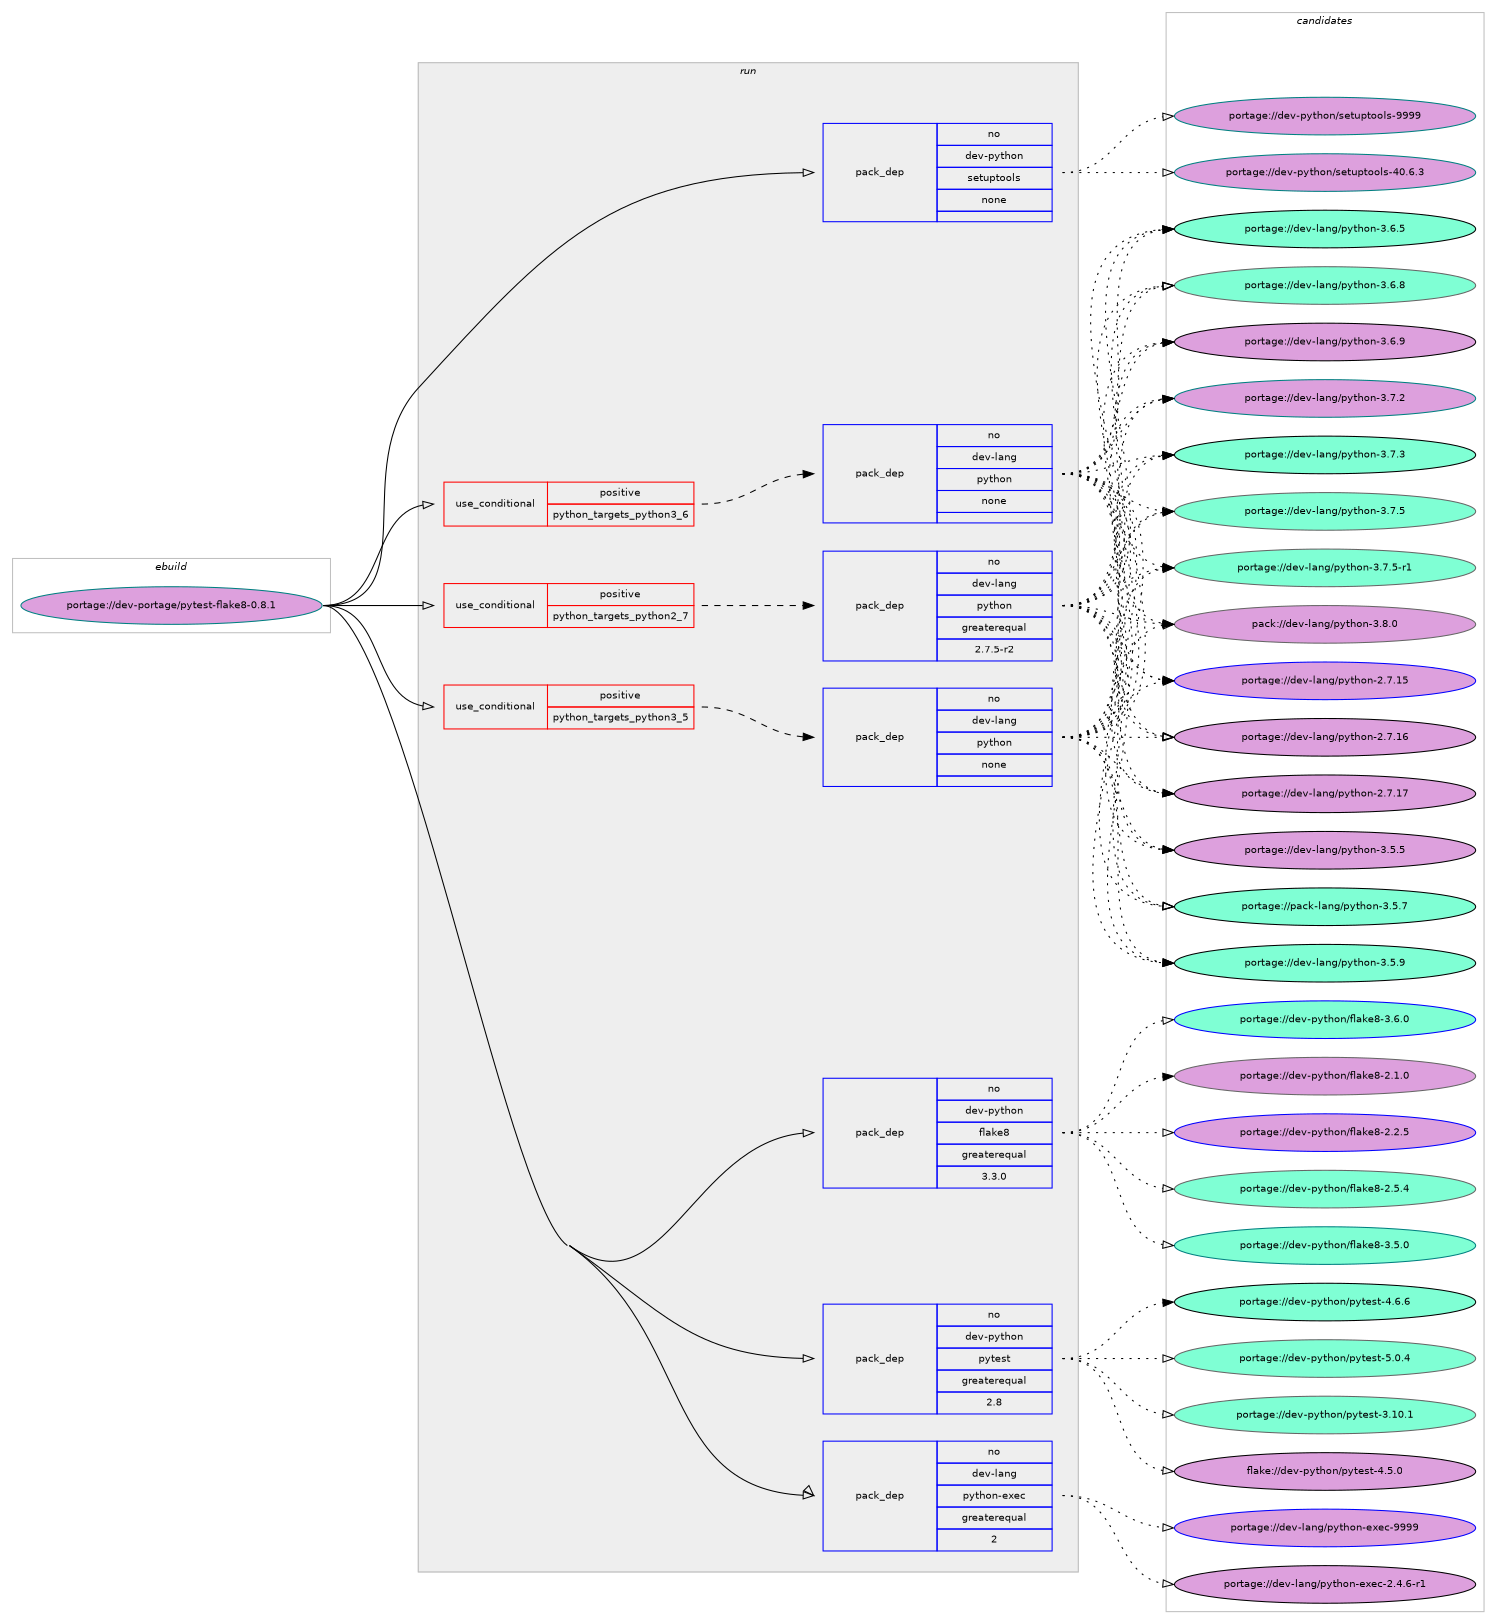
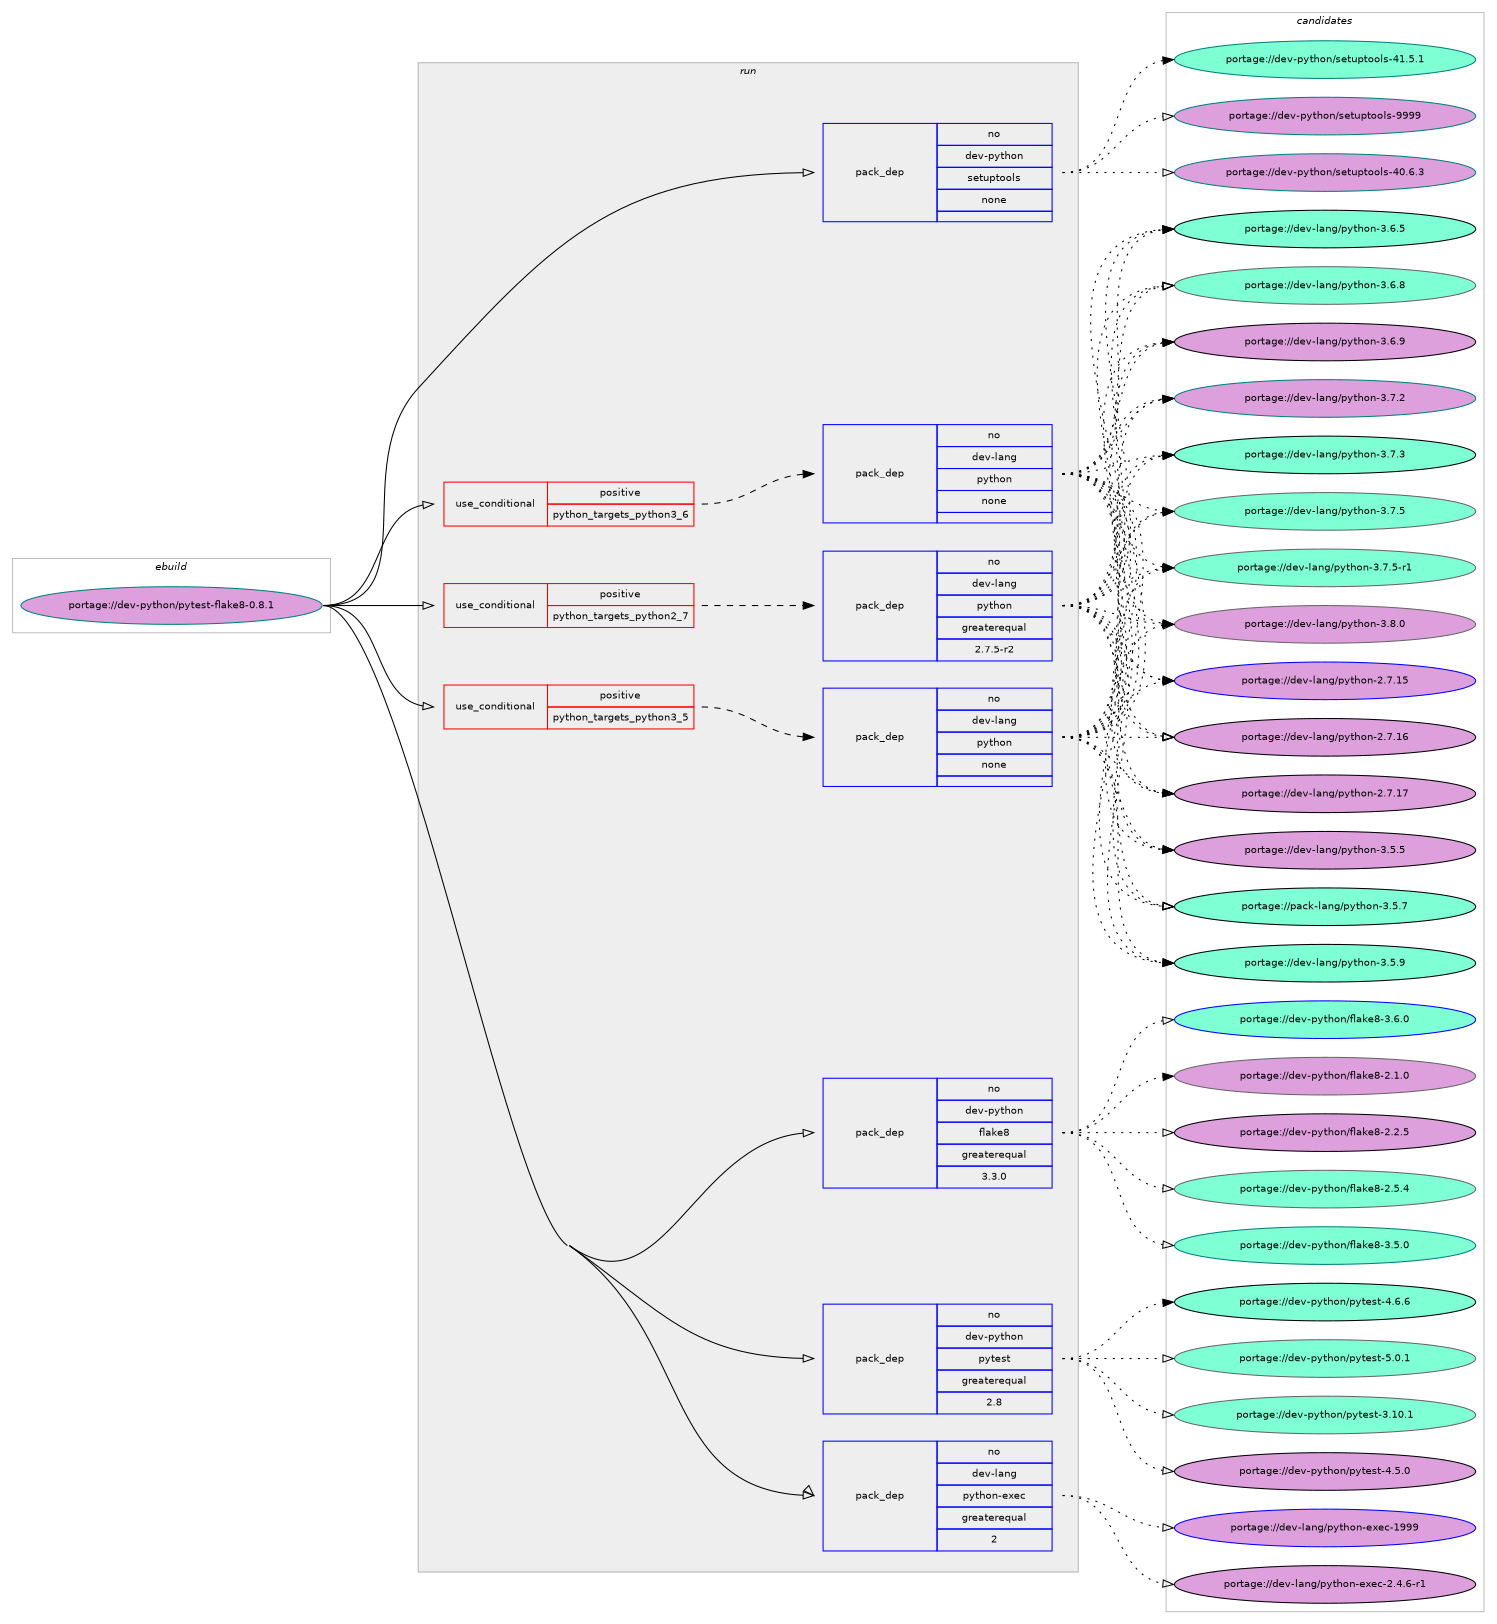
node "portage://dev-python/setuptools-41.5.1": added
node "portage://dev-portage/pytest-flake8-0.8.1": label "portage://dev-portage/pytest-flake8-0.8.1" -> "portage://dev-python/pytest-flake8-0.8.1"
node "pack://dev-lang/python-3.8.0": label "pack://dev-lang/python-3.8.0" -> "portage://dev-lang/python-3.8.0"
node "portage://dev-python/flake8-2.2.5": color blue -> black
node "portage://dev-python/pytest-5.0.4": label "portage://dev-python/pytest-5.0.4" -> "portage://dev-python/pytest-5.0.1"
node "flake://dev-python/pytest-4.5.0": label "flake://dev-python/pytest-4.5.0" -> "portage://dev-python/pytest-4.5.0"
node "portage://dev-lang/python-exec-9999": label "portage://dev-lang/python-exec-9999" -> "portage://dev-lang/python-exec-1999"
